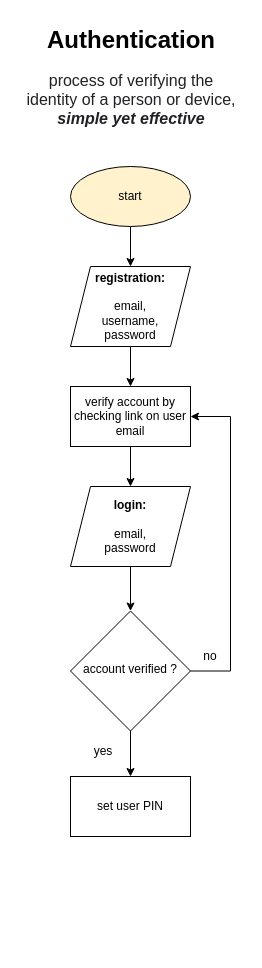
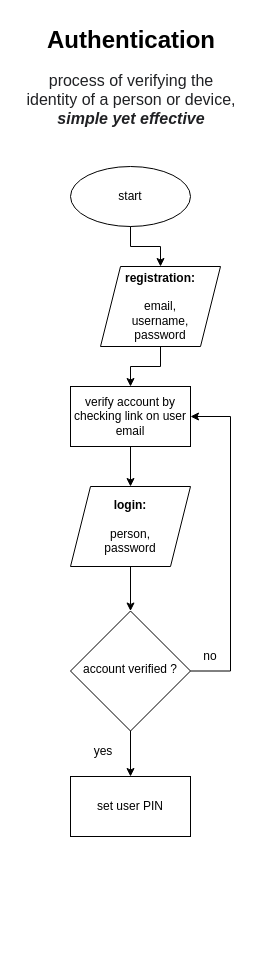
node "start": fillcolor #fff2cc -> #ffffff
node "registration: email, username, password": moved (131, 307) -> (161, 307)
node "login: email, password": label "login: email, password" -> "login: person, password"
